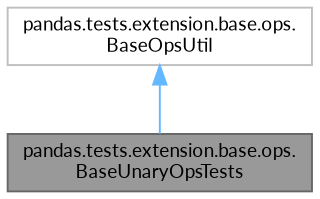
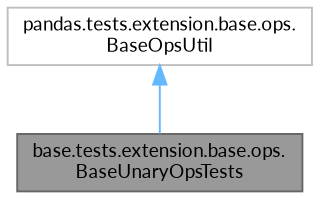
node "pandas.tests.extension.base.ops. BaseUnaryOpsTests": label "pandas.tests.extension.base.ops. BaseUnaryOpsTests" -> "base.tests.extension.base.ops. BaseUnaryOpsTests"
